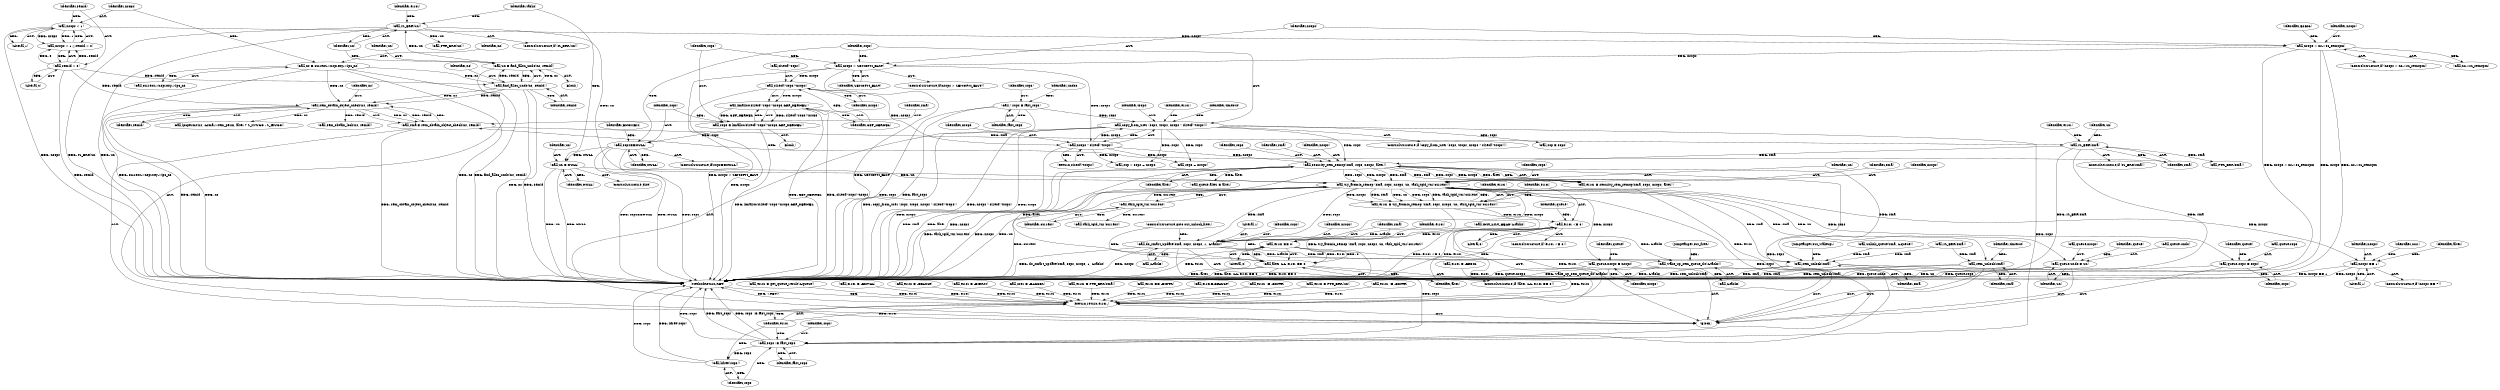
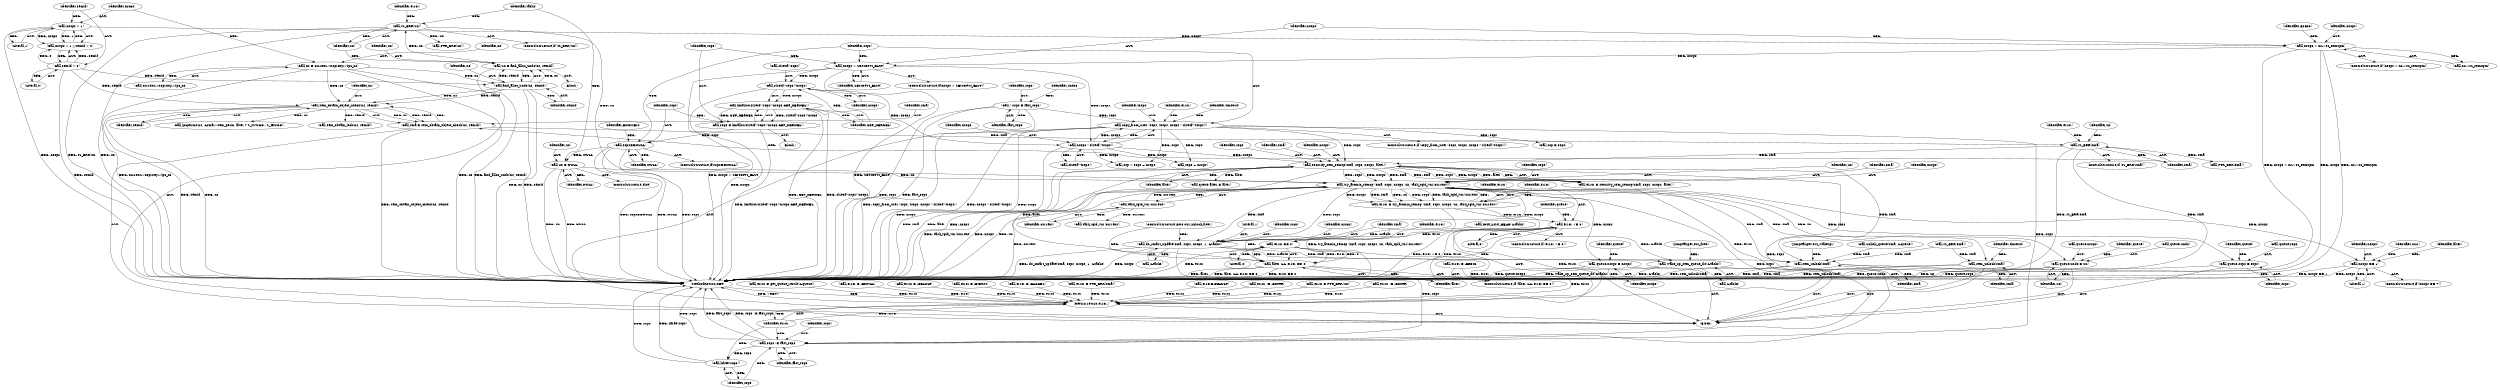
node "(Return,sizeof(*tsops))": label "(Return,sizeof(*tsops))" -> "(Call,sizeof(*tsops))"
edge "(Call,do_smart_update(sma, sops, nsops, 1, &tasks))" -> "(ControlStructure,if (alter && error == 0))": now "(Call,error = -EFBIG)" -> "(ControlStructure,if (alter && error == 0))"
node "(Call,user = -EACCES)": label "(Call,user = -EACCES)" -> "(Call,error = -EACCES)"
node "(Call,error == -EINTR)": removed
